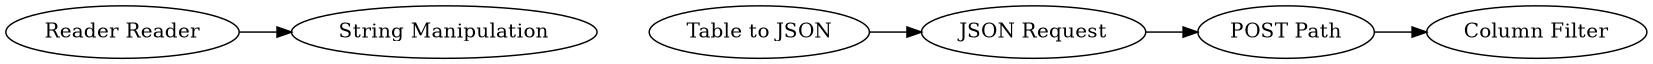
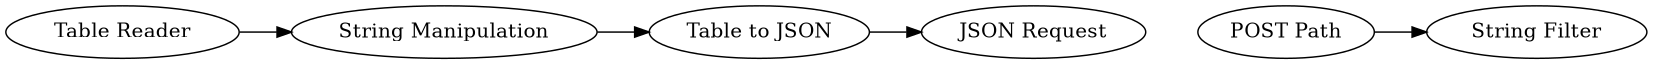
node "Reader Reader": label "Reader Reader" -> "Table Reader"
edge "String Manipulation" -> "Table to JSON": added
edge "JSON Request" -> "POST Path": removed
node "Column Filter": label "Column Filter" -> "String Filter"
